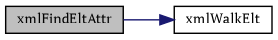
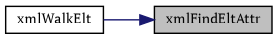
edge "xmlFindEltAttr" -> "xmlWalkElt": reversed
